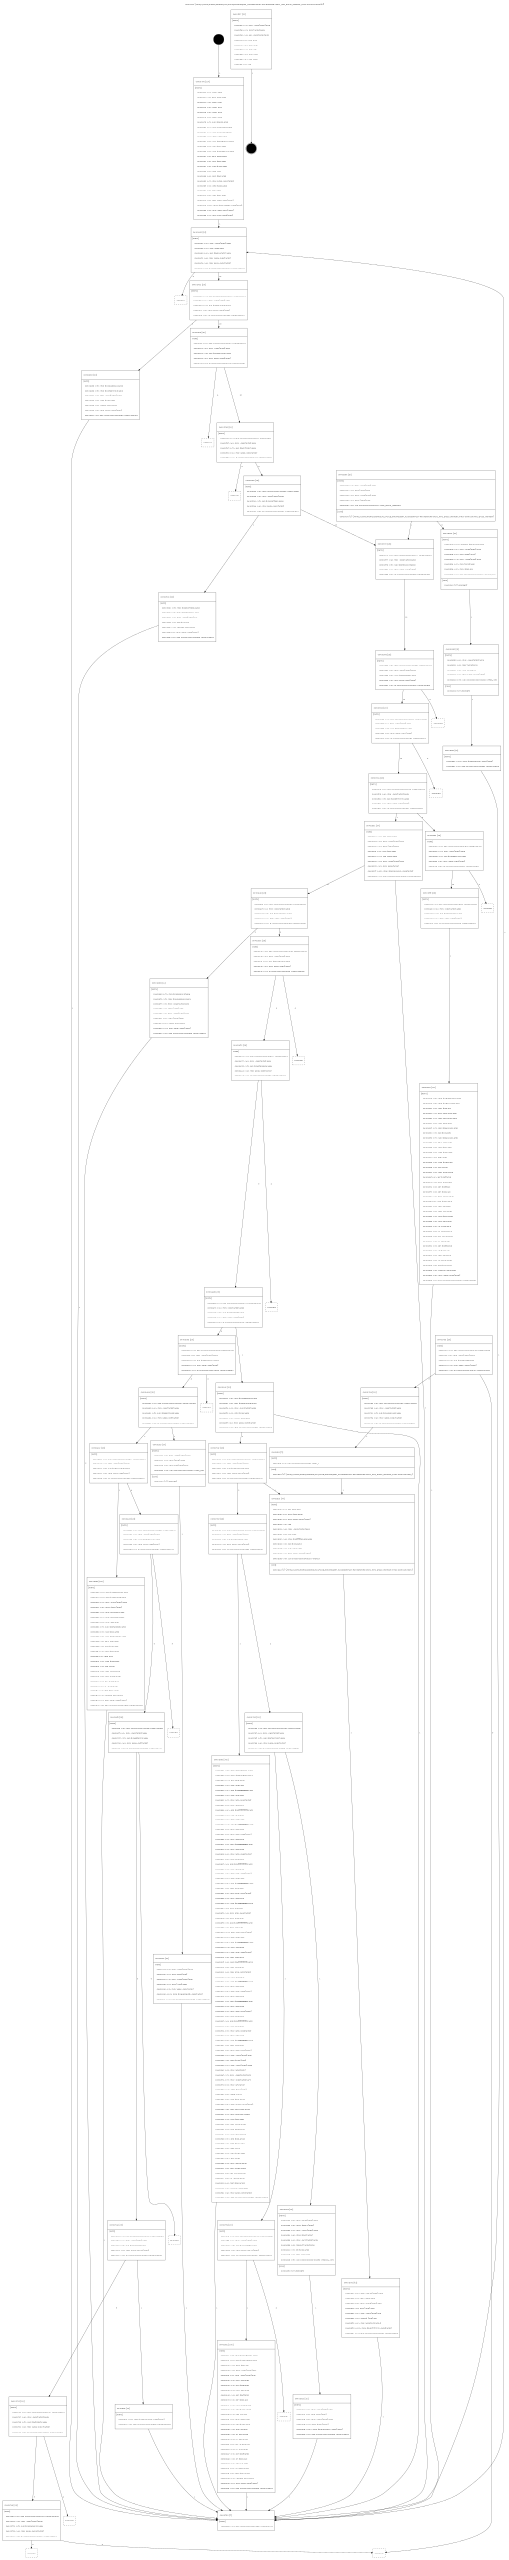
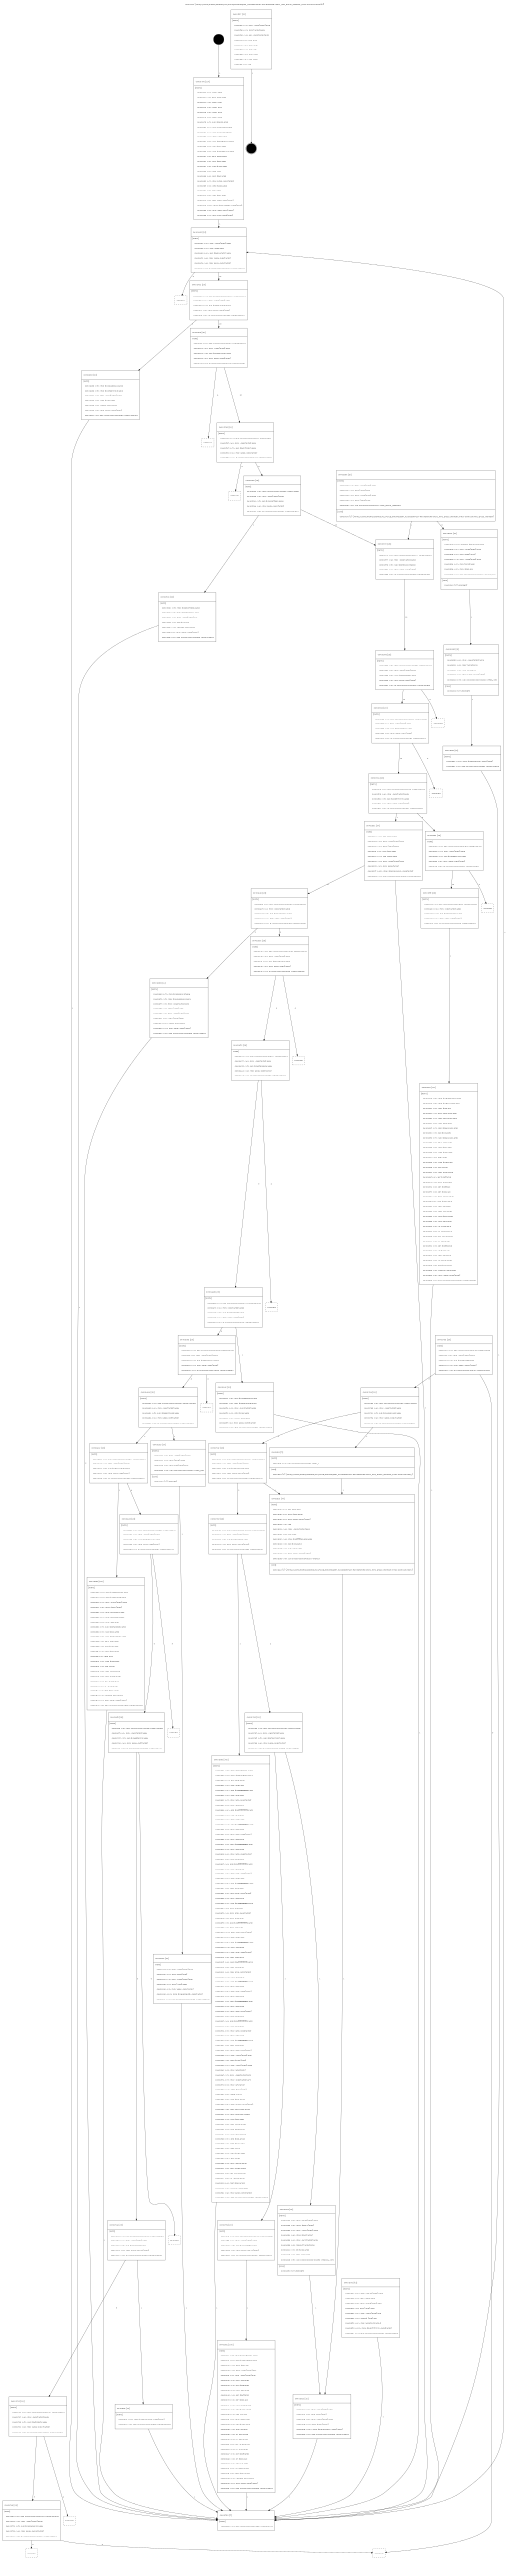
edge "0x401a4c [30]" -> "0x4017a2 [28]": now "0x401786 [28]" -> "0x4017a2 [28]"
edge "0x401b16 [44]" -> "0x401b42 [42]": now "0x401b16 [44]" -> "0x401acd [32]"
node "0x401812": removed
